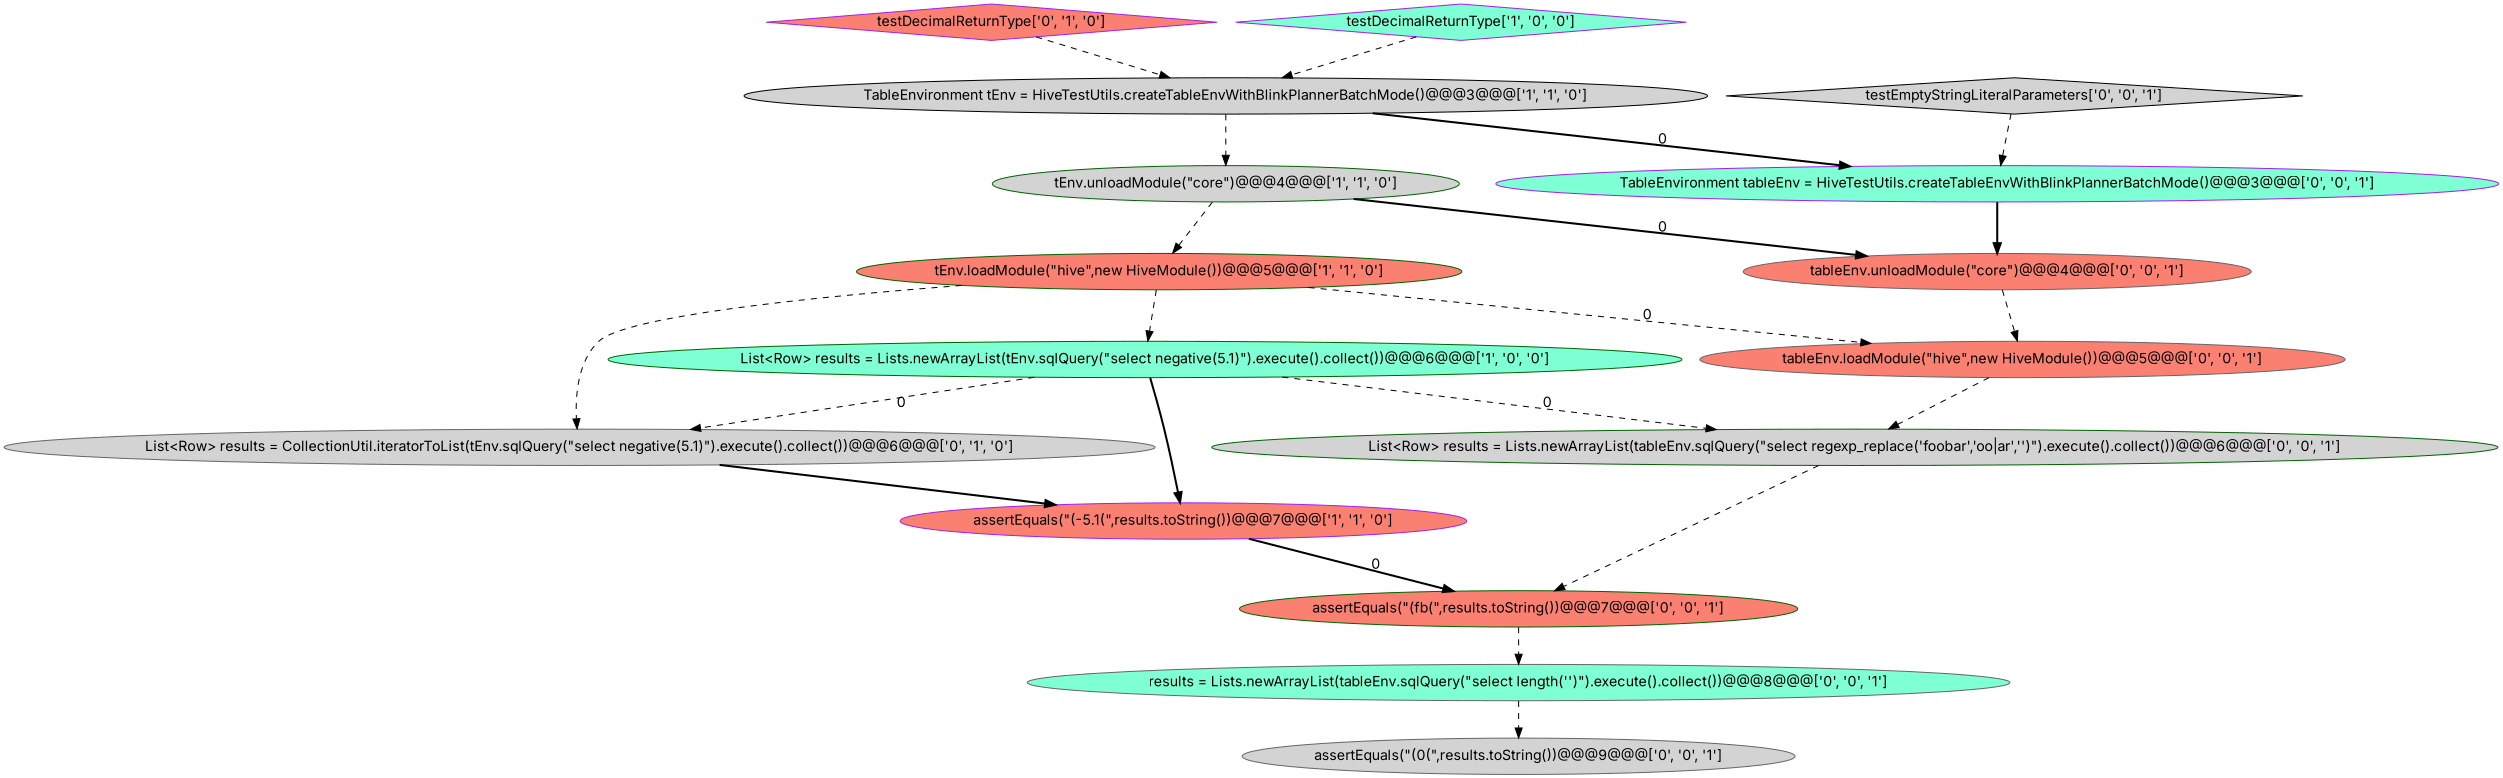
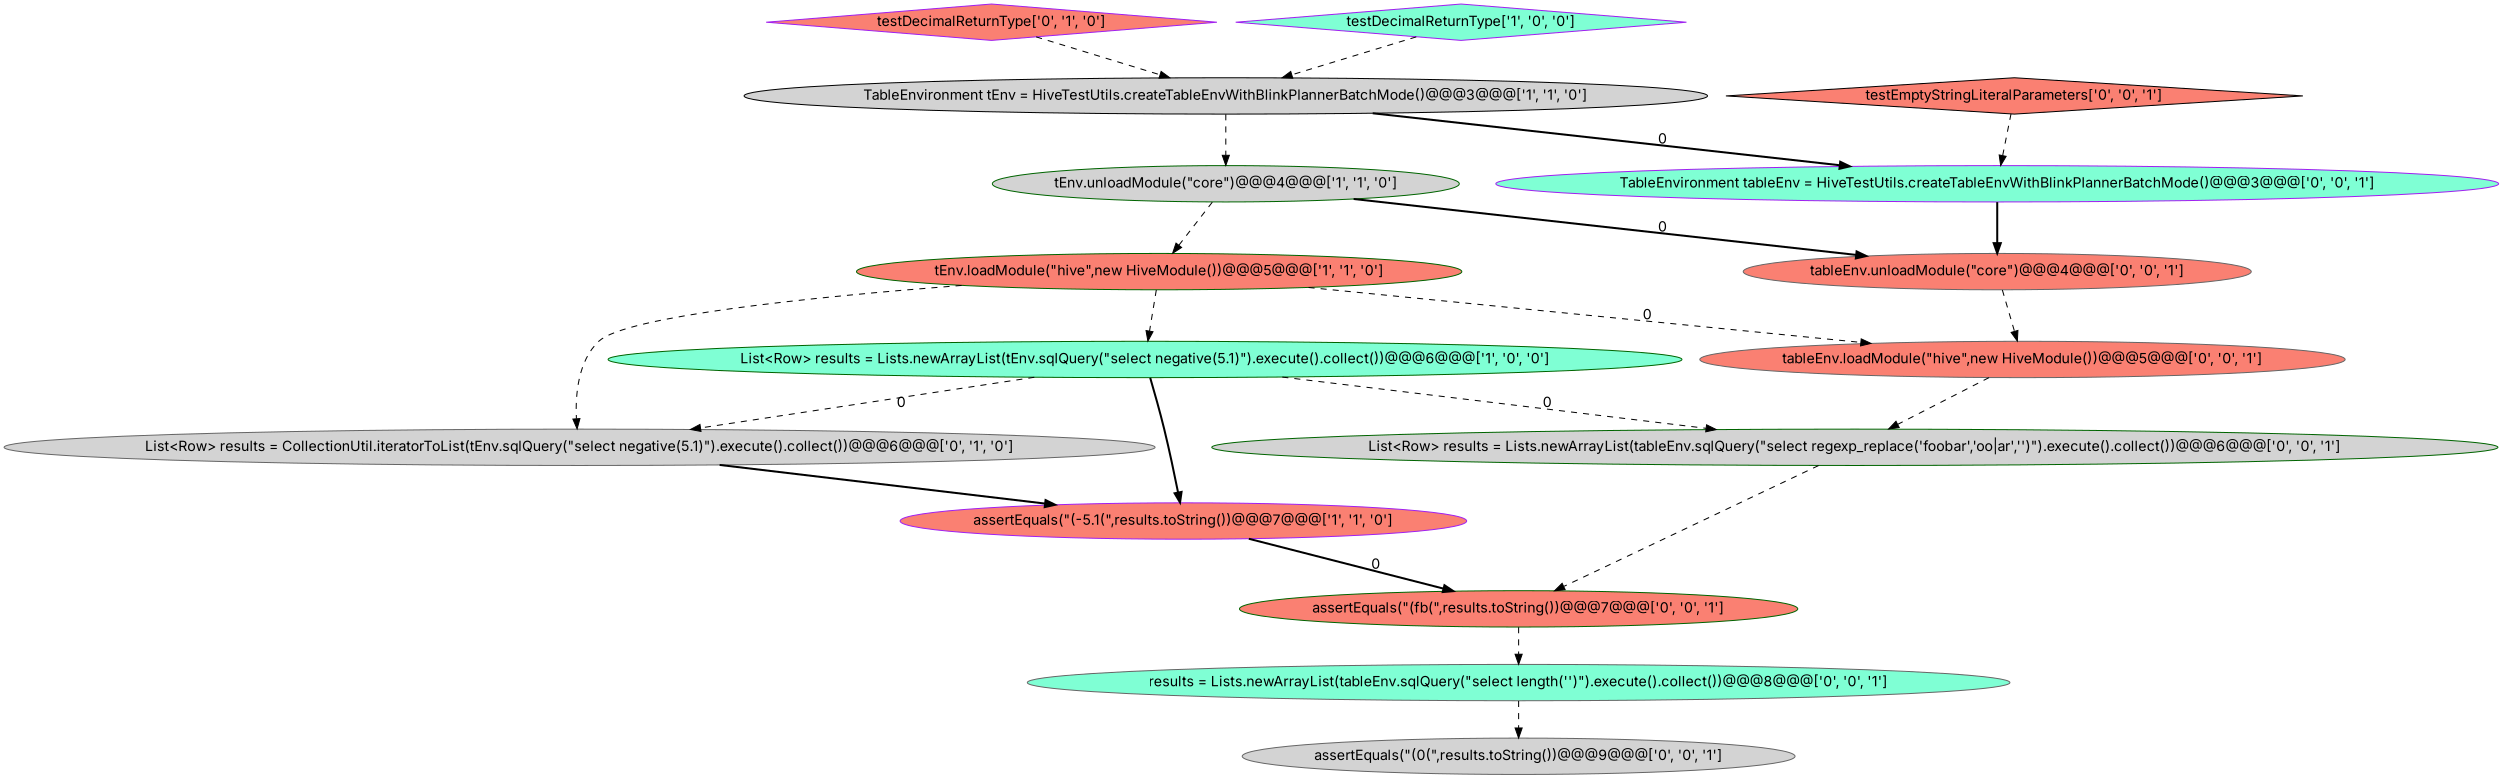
node "testEmptyStringLiteralParameters['0', '0', '1']": fillcolor lightgrey -> salmon
